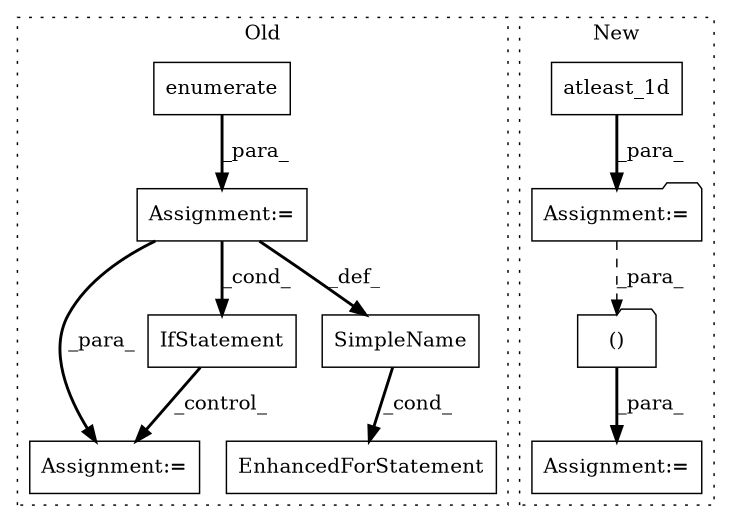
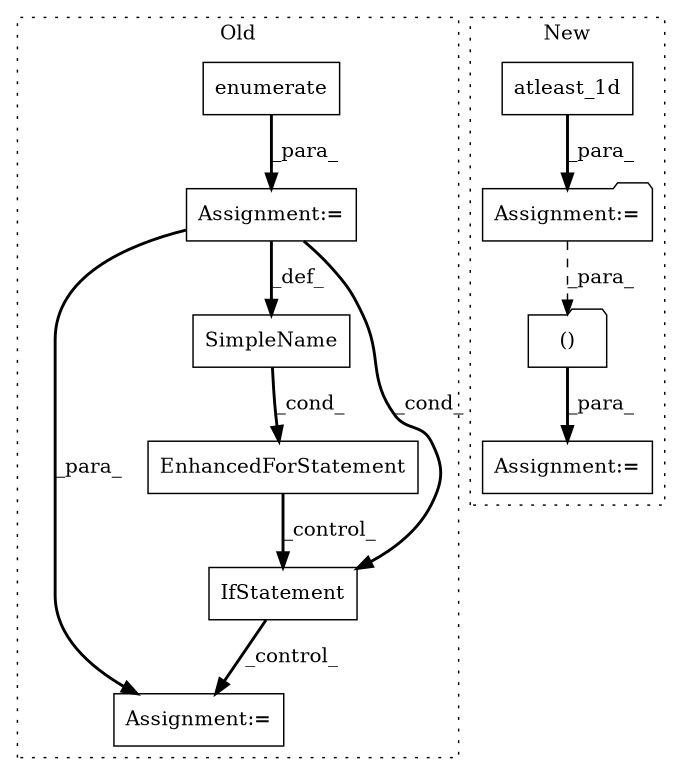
edge "EnhancedForStatement" -> "IfStatement": added, label "_control_"
